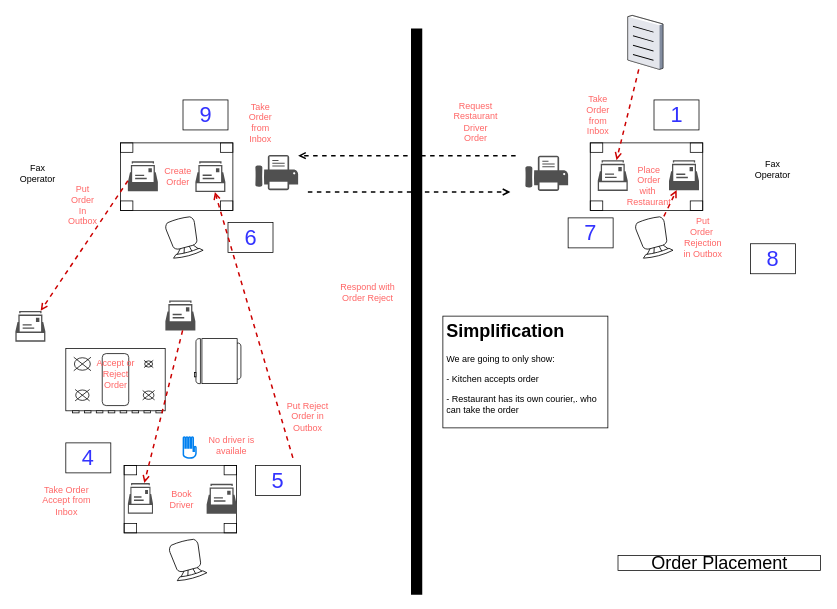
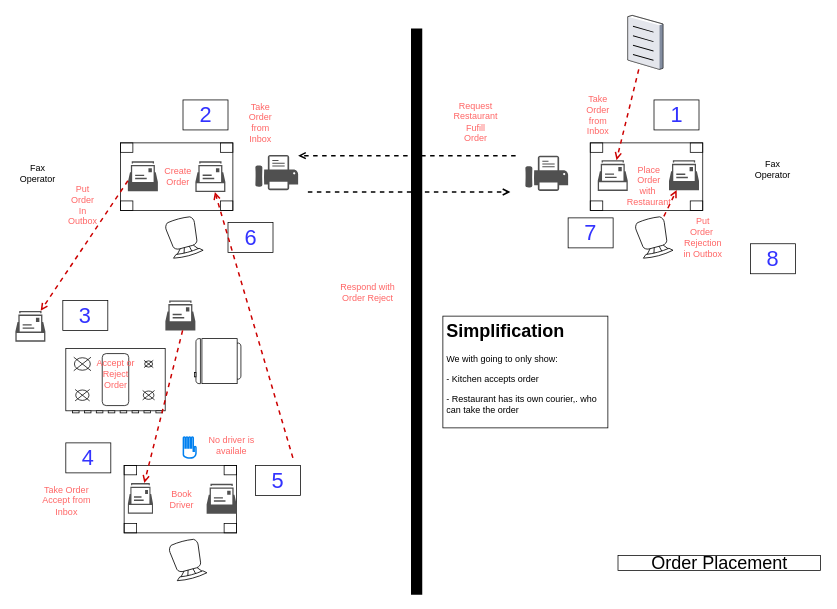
node "9": label "9" -> "2"
node "Request Restaurant Driver Order": label "Request Restaurant Driver Order" -> "Request Restaurant Fufill Order"
node "3": added
node "SimplificationWe are going to only show: - Kitchen accepts order - Restaurant has its own courier,. who can take the order": label "SimplificationWe are going to only show: - Kitchen accepts order - Restaurant has its own courier,. who can take the order" -> "SimplificationWe with going to only show: - Kitchen accepts order - Restaurant has its own courier,. who can take the order"
node "Put Reject Order in Outbox": removed
